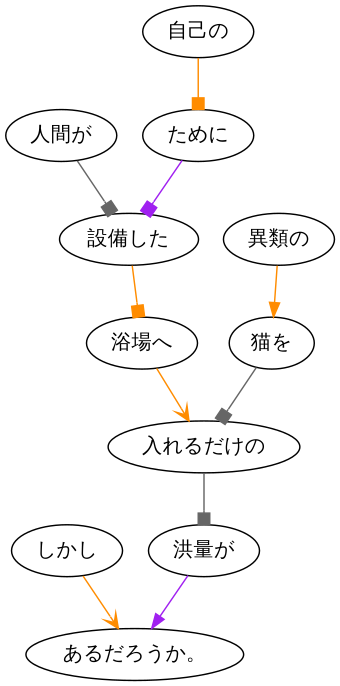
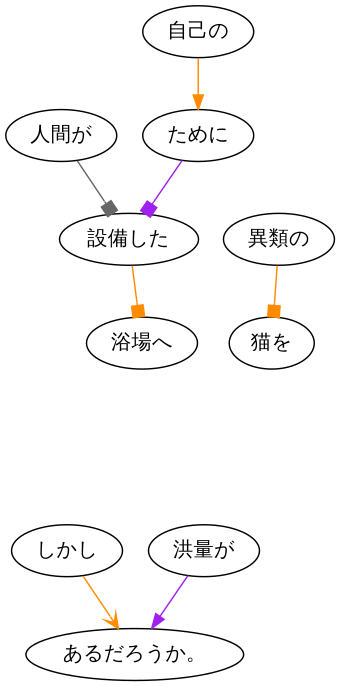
edge "自己の" -> "ために": arrowhead box -> normal
edge "異類の" -> "猫を": arrowhead normal -> box
node "入れるだけの": removed
